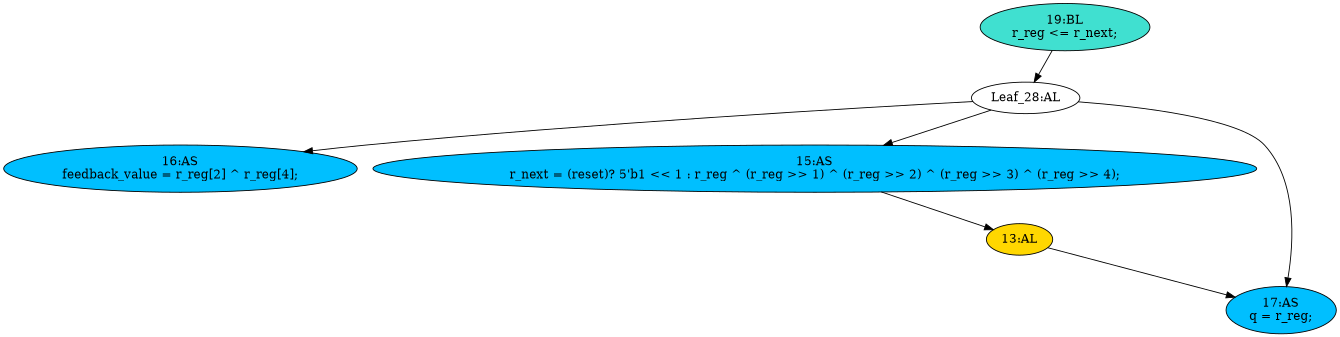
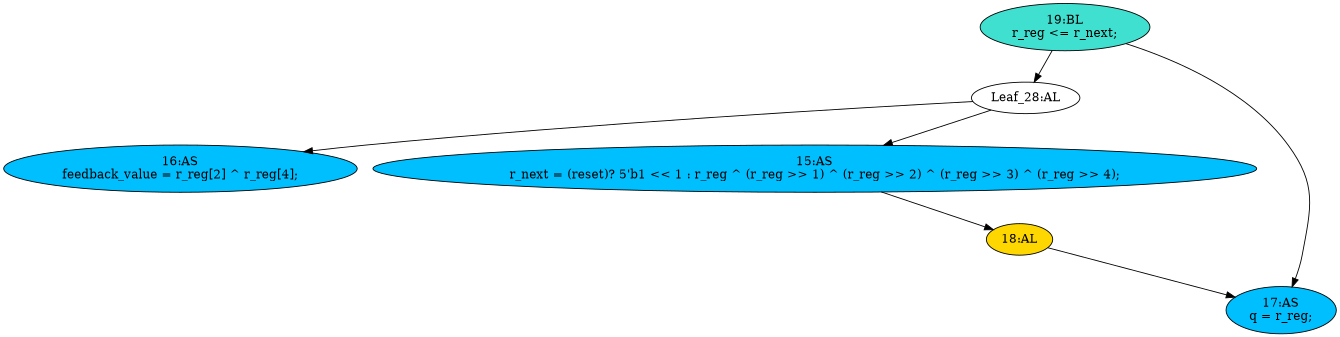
edge "Leaf_28:AL" -> "17:AS q = r_reg;": now "19:BL r_reg <= r_next;" -> "17:AS q = r_reg;"
node "13:AL": label "13:AL" -> "18:AL"
